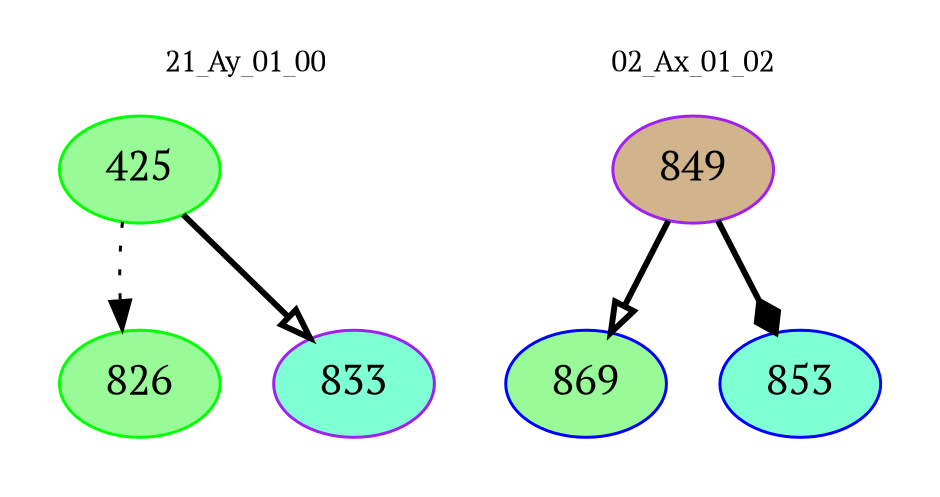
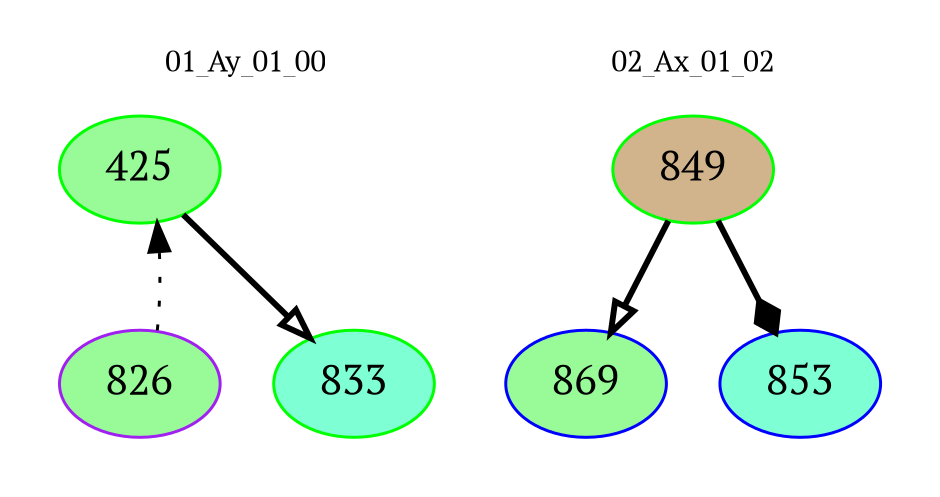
cluster "21_Ay_01_00": label "21_Ay_01_00" -> "01_Ay_01_00"
node "849": color purple -> green
edge "425" -> "826": reversed
node "826": color green -> purple
node "833": color purple -> green
